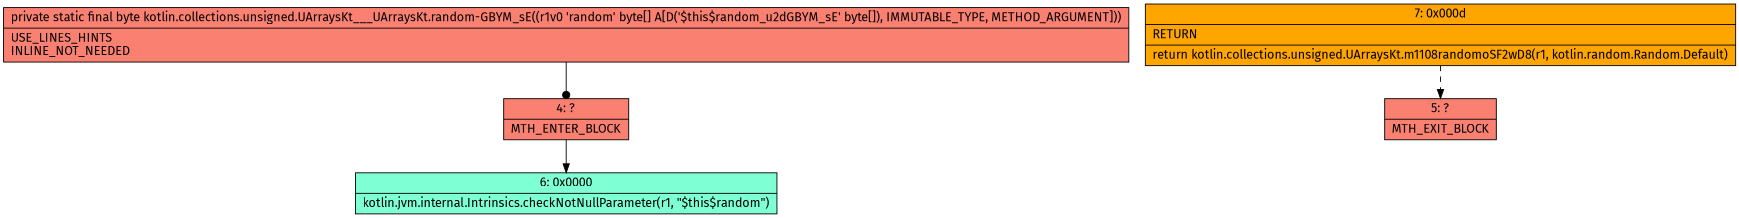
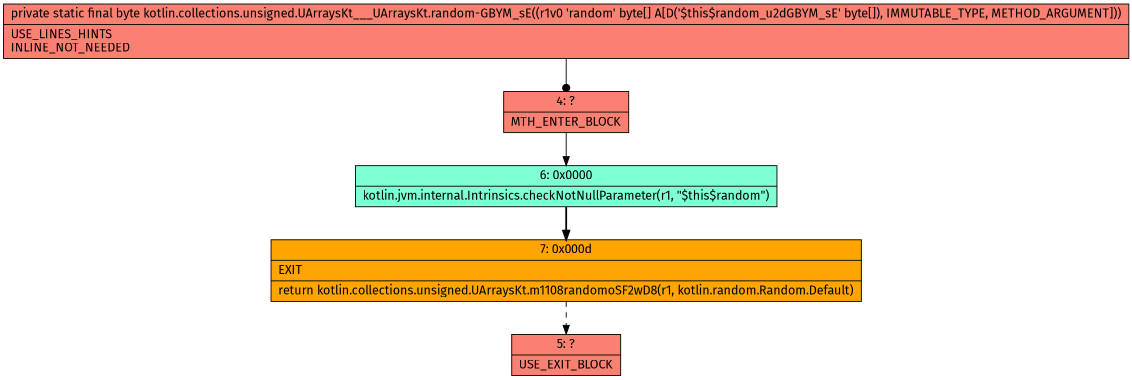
node "7: 0x000d": text "RETURN" -> "EXIT"
node "5: ?": text "MTH_EXIT_BLOCK" -> "USE_EXIT_BLOCK"
edge "6: 0x0000" -> "7: 0x000d": added
